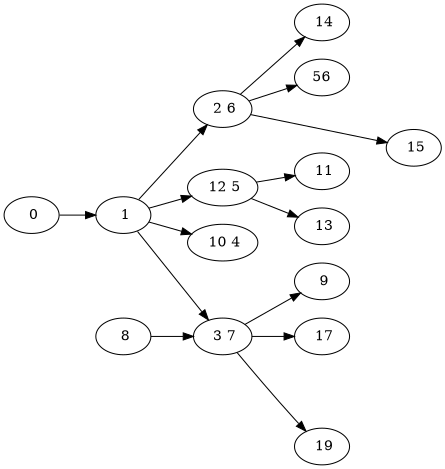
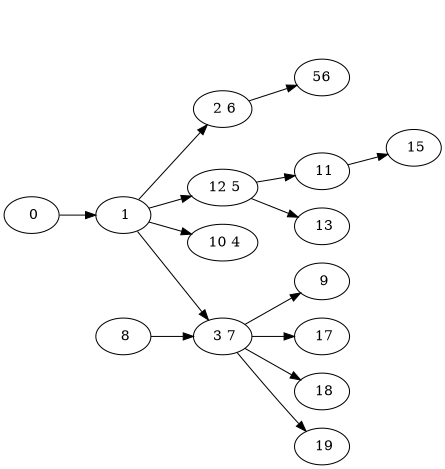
node "14": removed
edge "2 6" -> "15": now "11" -> "15"
node "18": added
